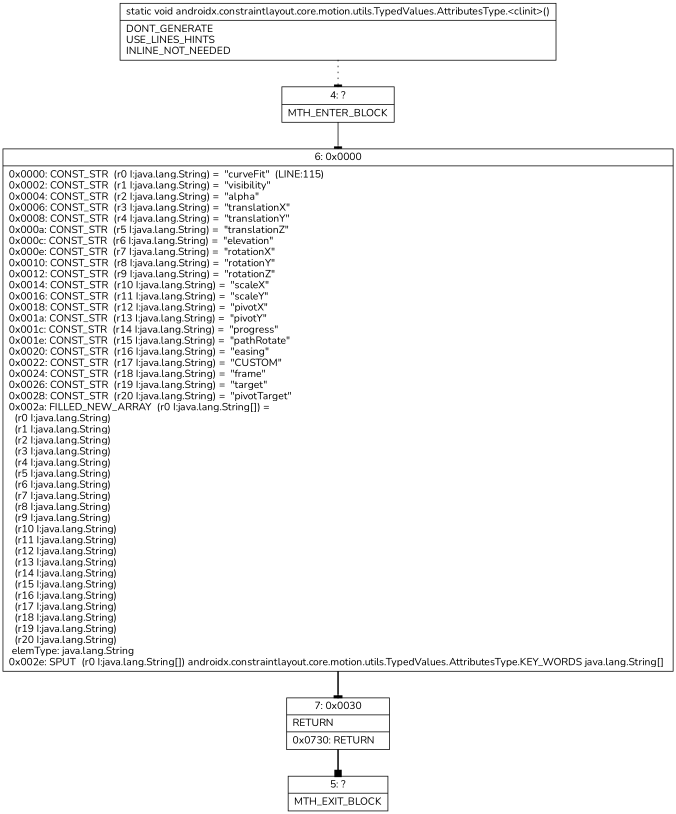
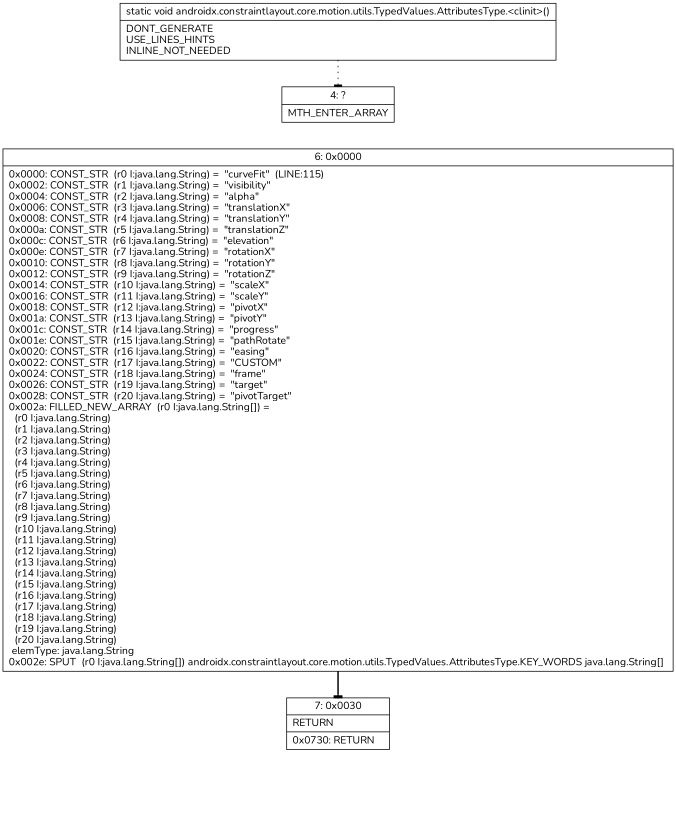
node "4: ?": text "MTH_ENTER_BLOCK" -> "MTH_ENTER_ARRAY"
edge "4: ?" -> "6: 0x0000": removed
node "5: ?": removed
